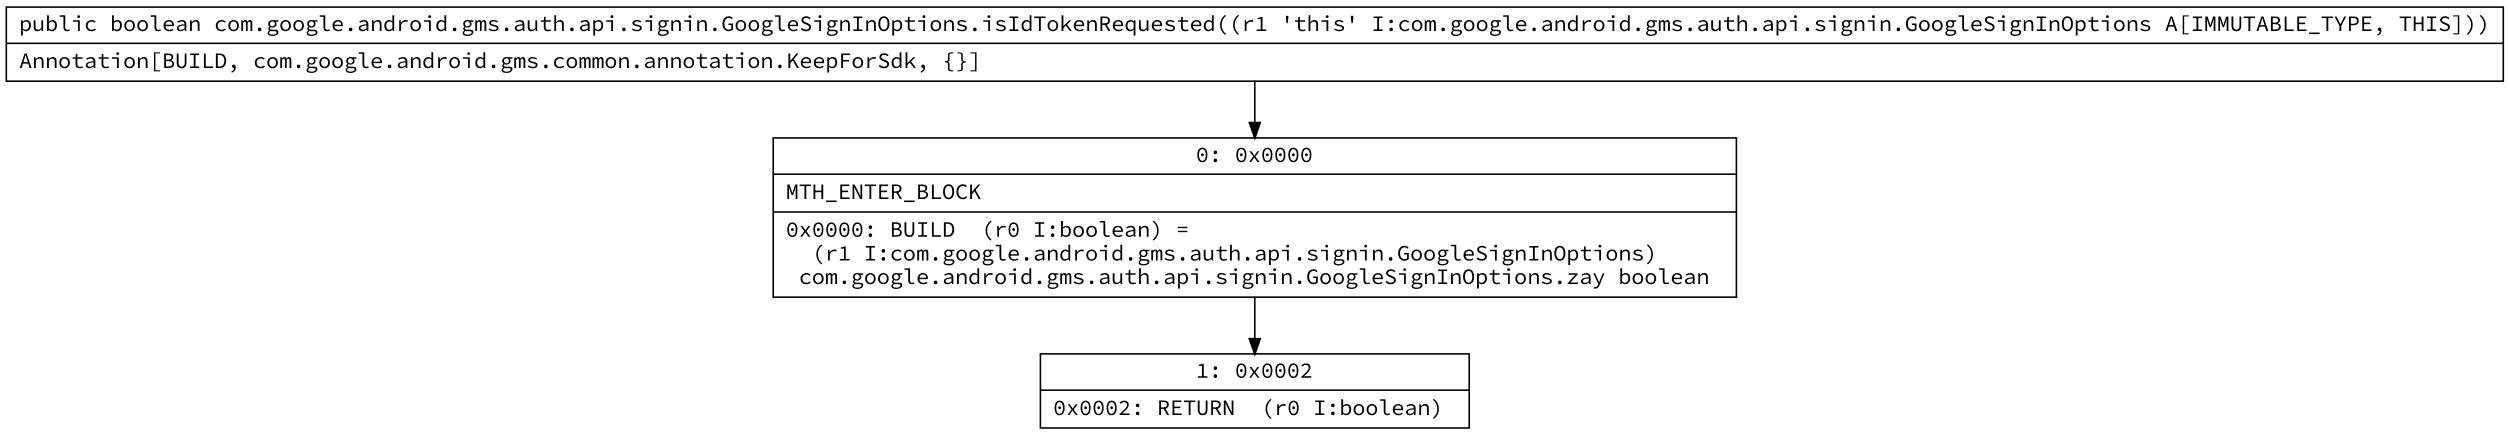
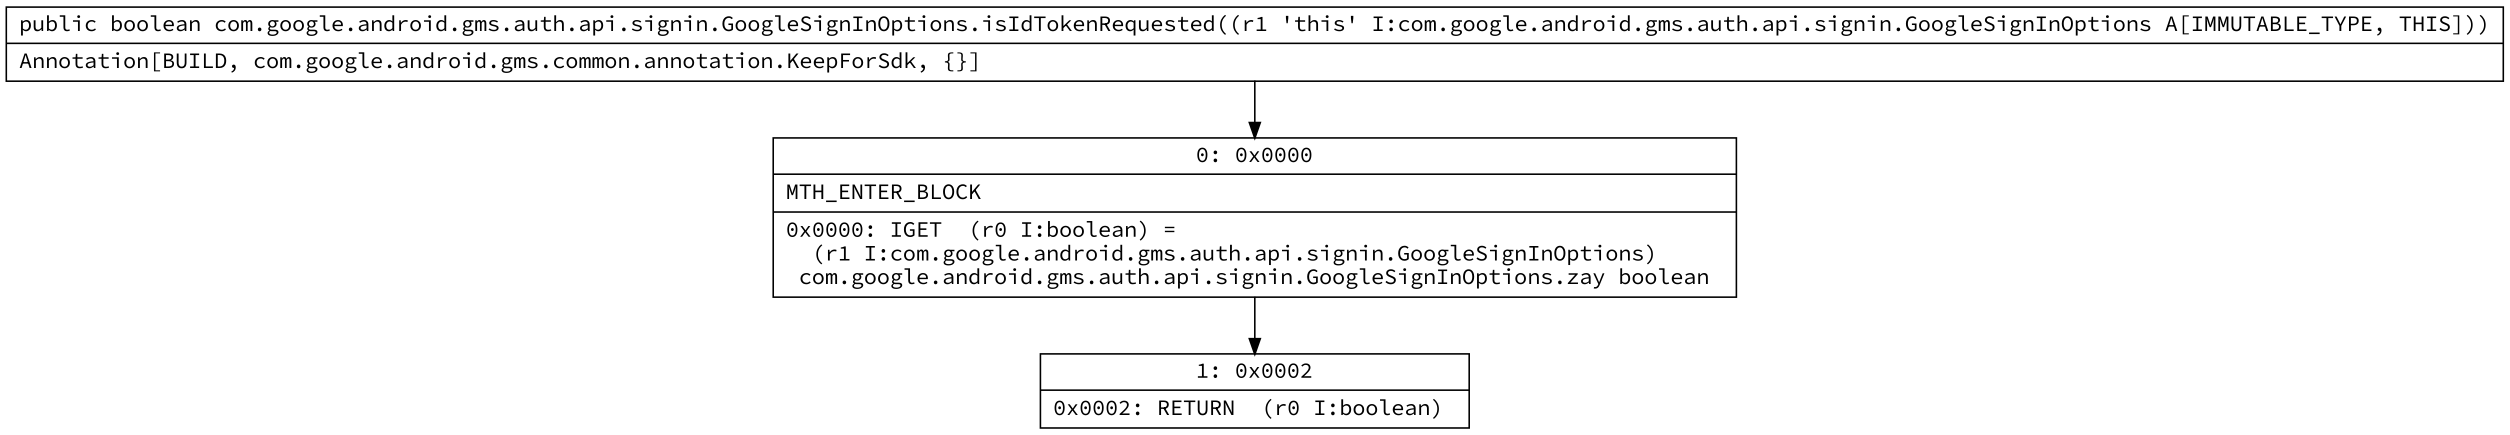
node "0: 0x0000": text "0x0000: BUILD  (r0 I:boolean) =" -> "0x0000: IGET  (r0 I:boolean) ="
